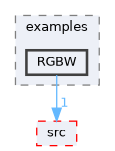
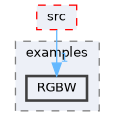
edge "RGBW" -> "src": reversed
